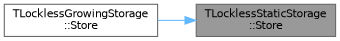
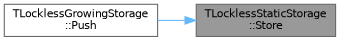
node "TLocklessGrowingStorage ::Store": label "TLocklessGrowingStorage ::Store" -> "TLocklessGrowingStorage ::Push"
